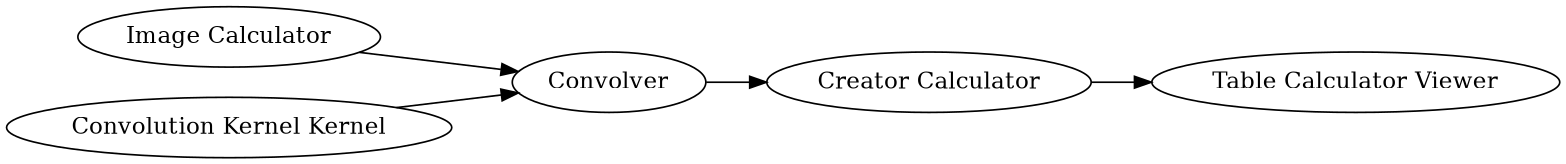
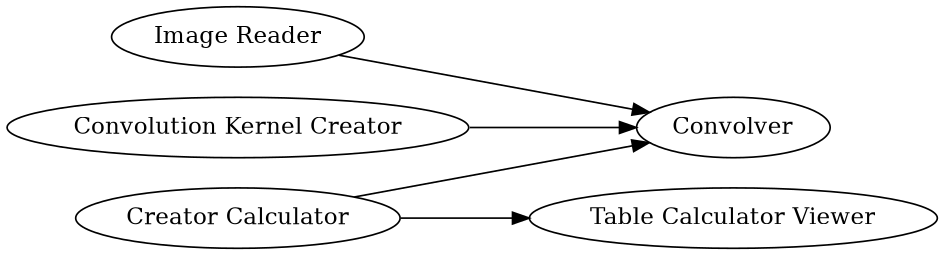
node "Image Calculator": label "Image Calculator" -> "Image Reader"
edge "Convolver" -> "Creator Calculator": reversed
node "Convolution Kernel Kernel": label "Convolution Kernel Kernel" -> "Convolution Kernel Creator"
